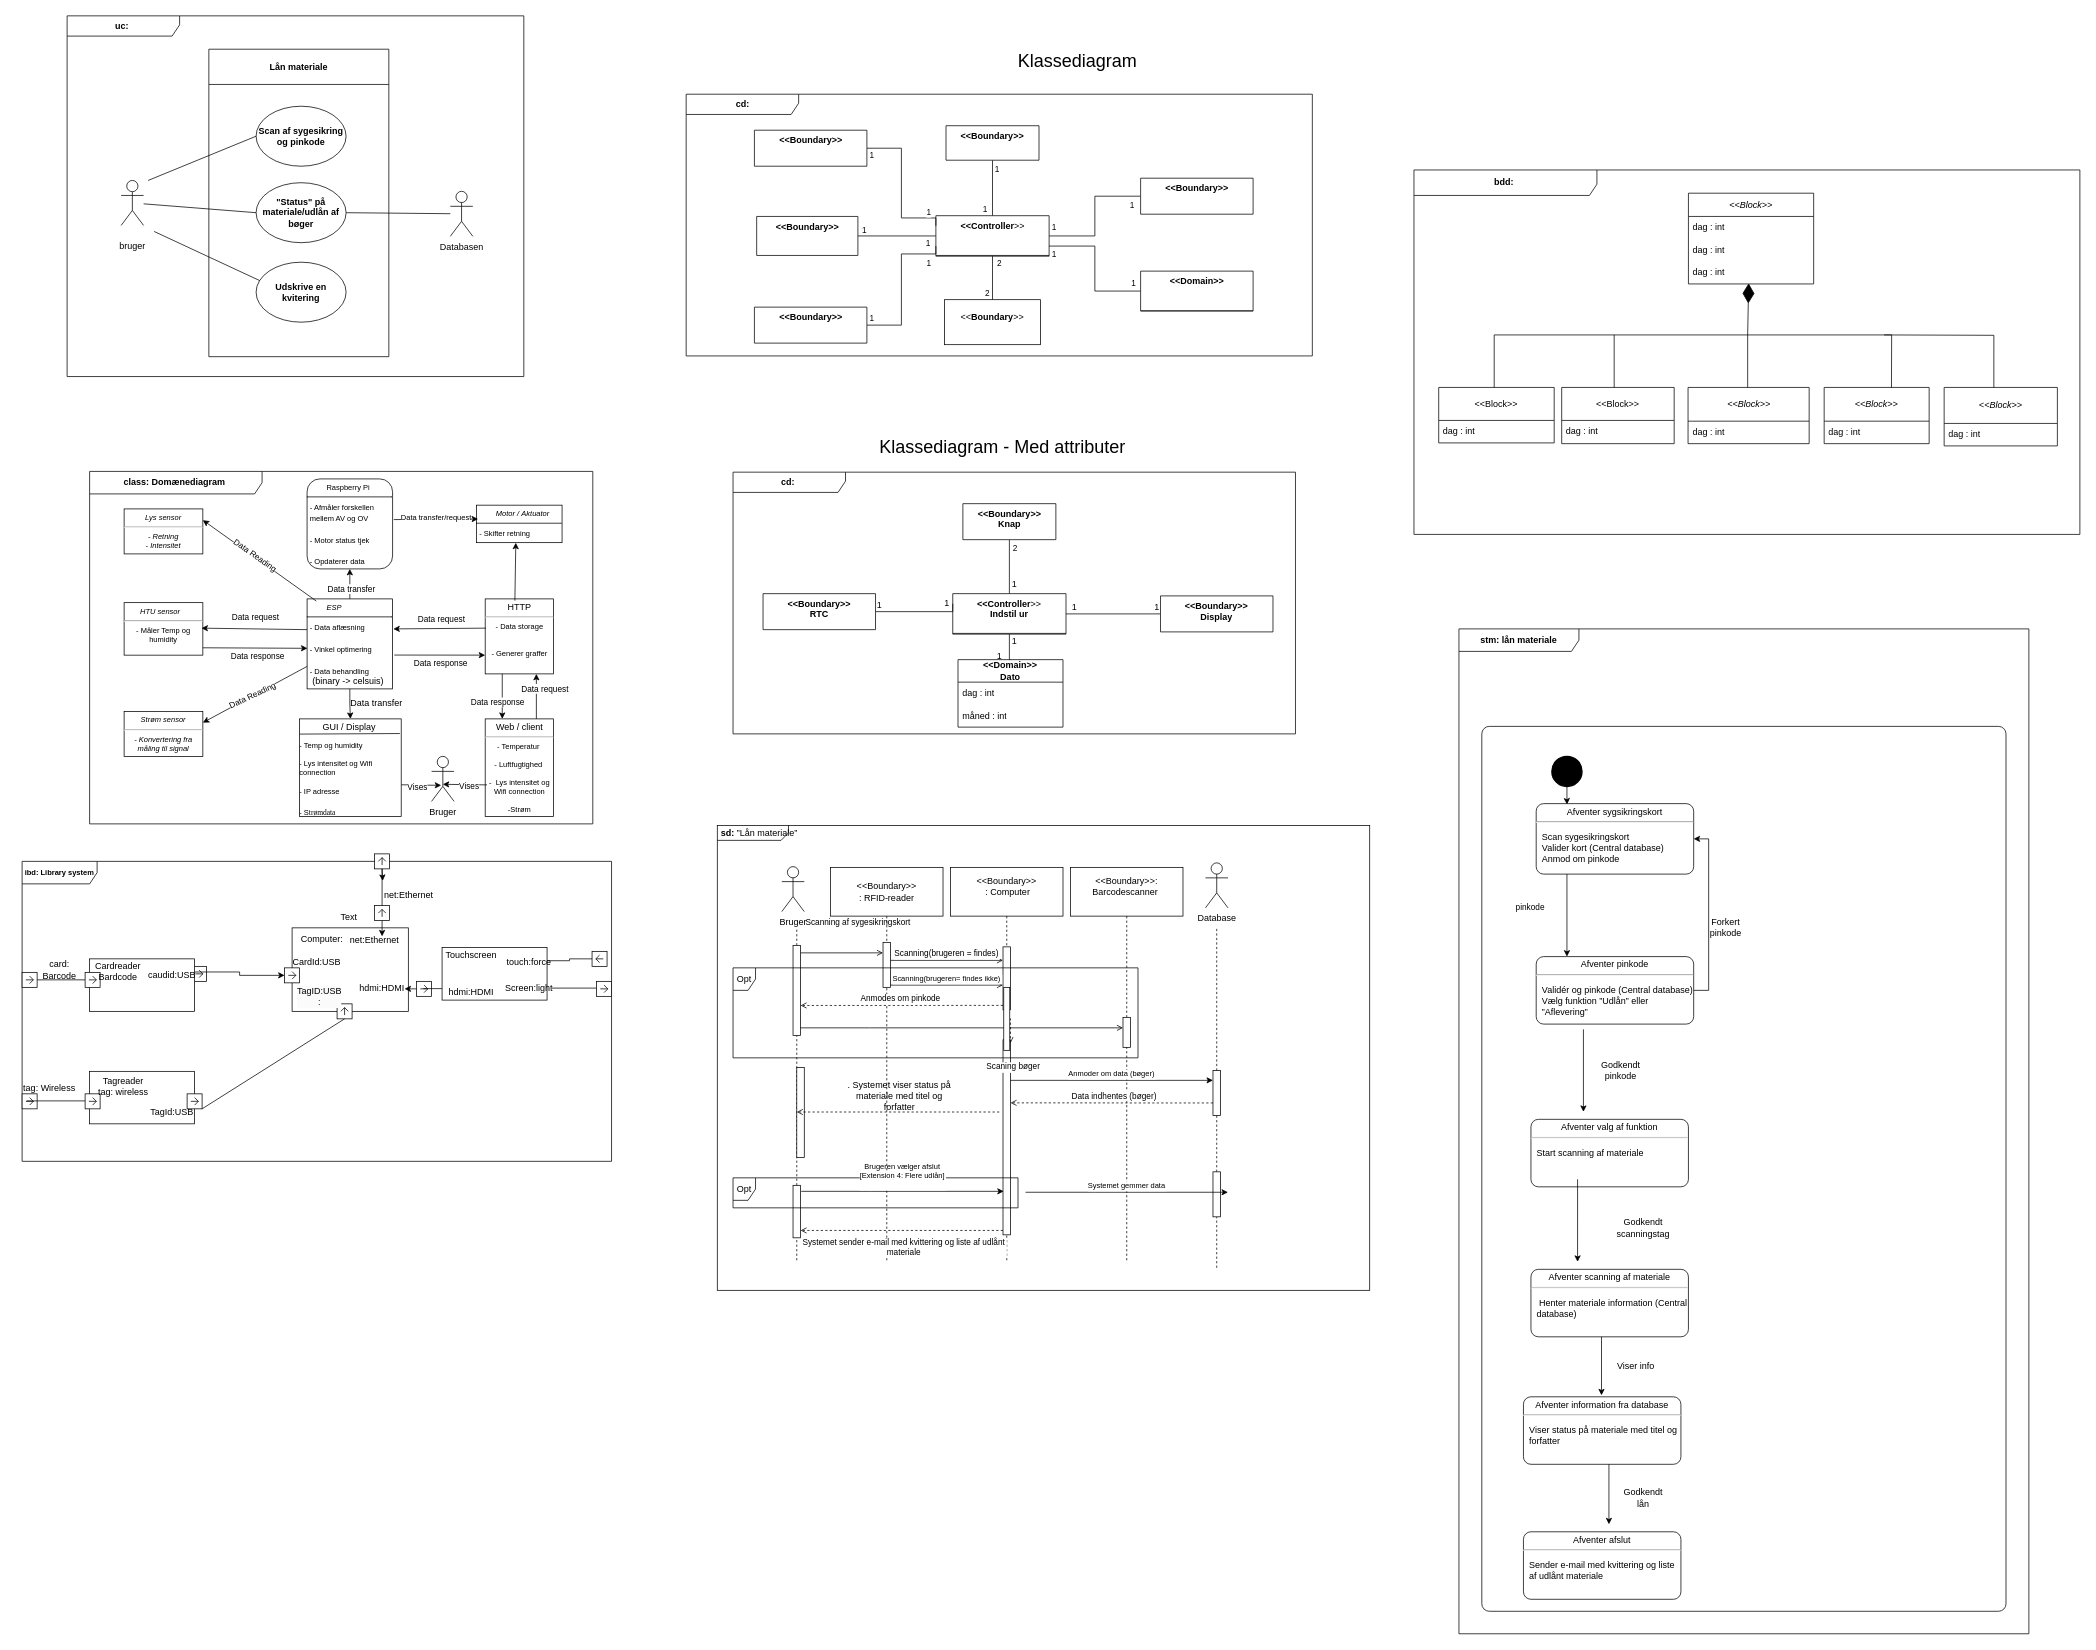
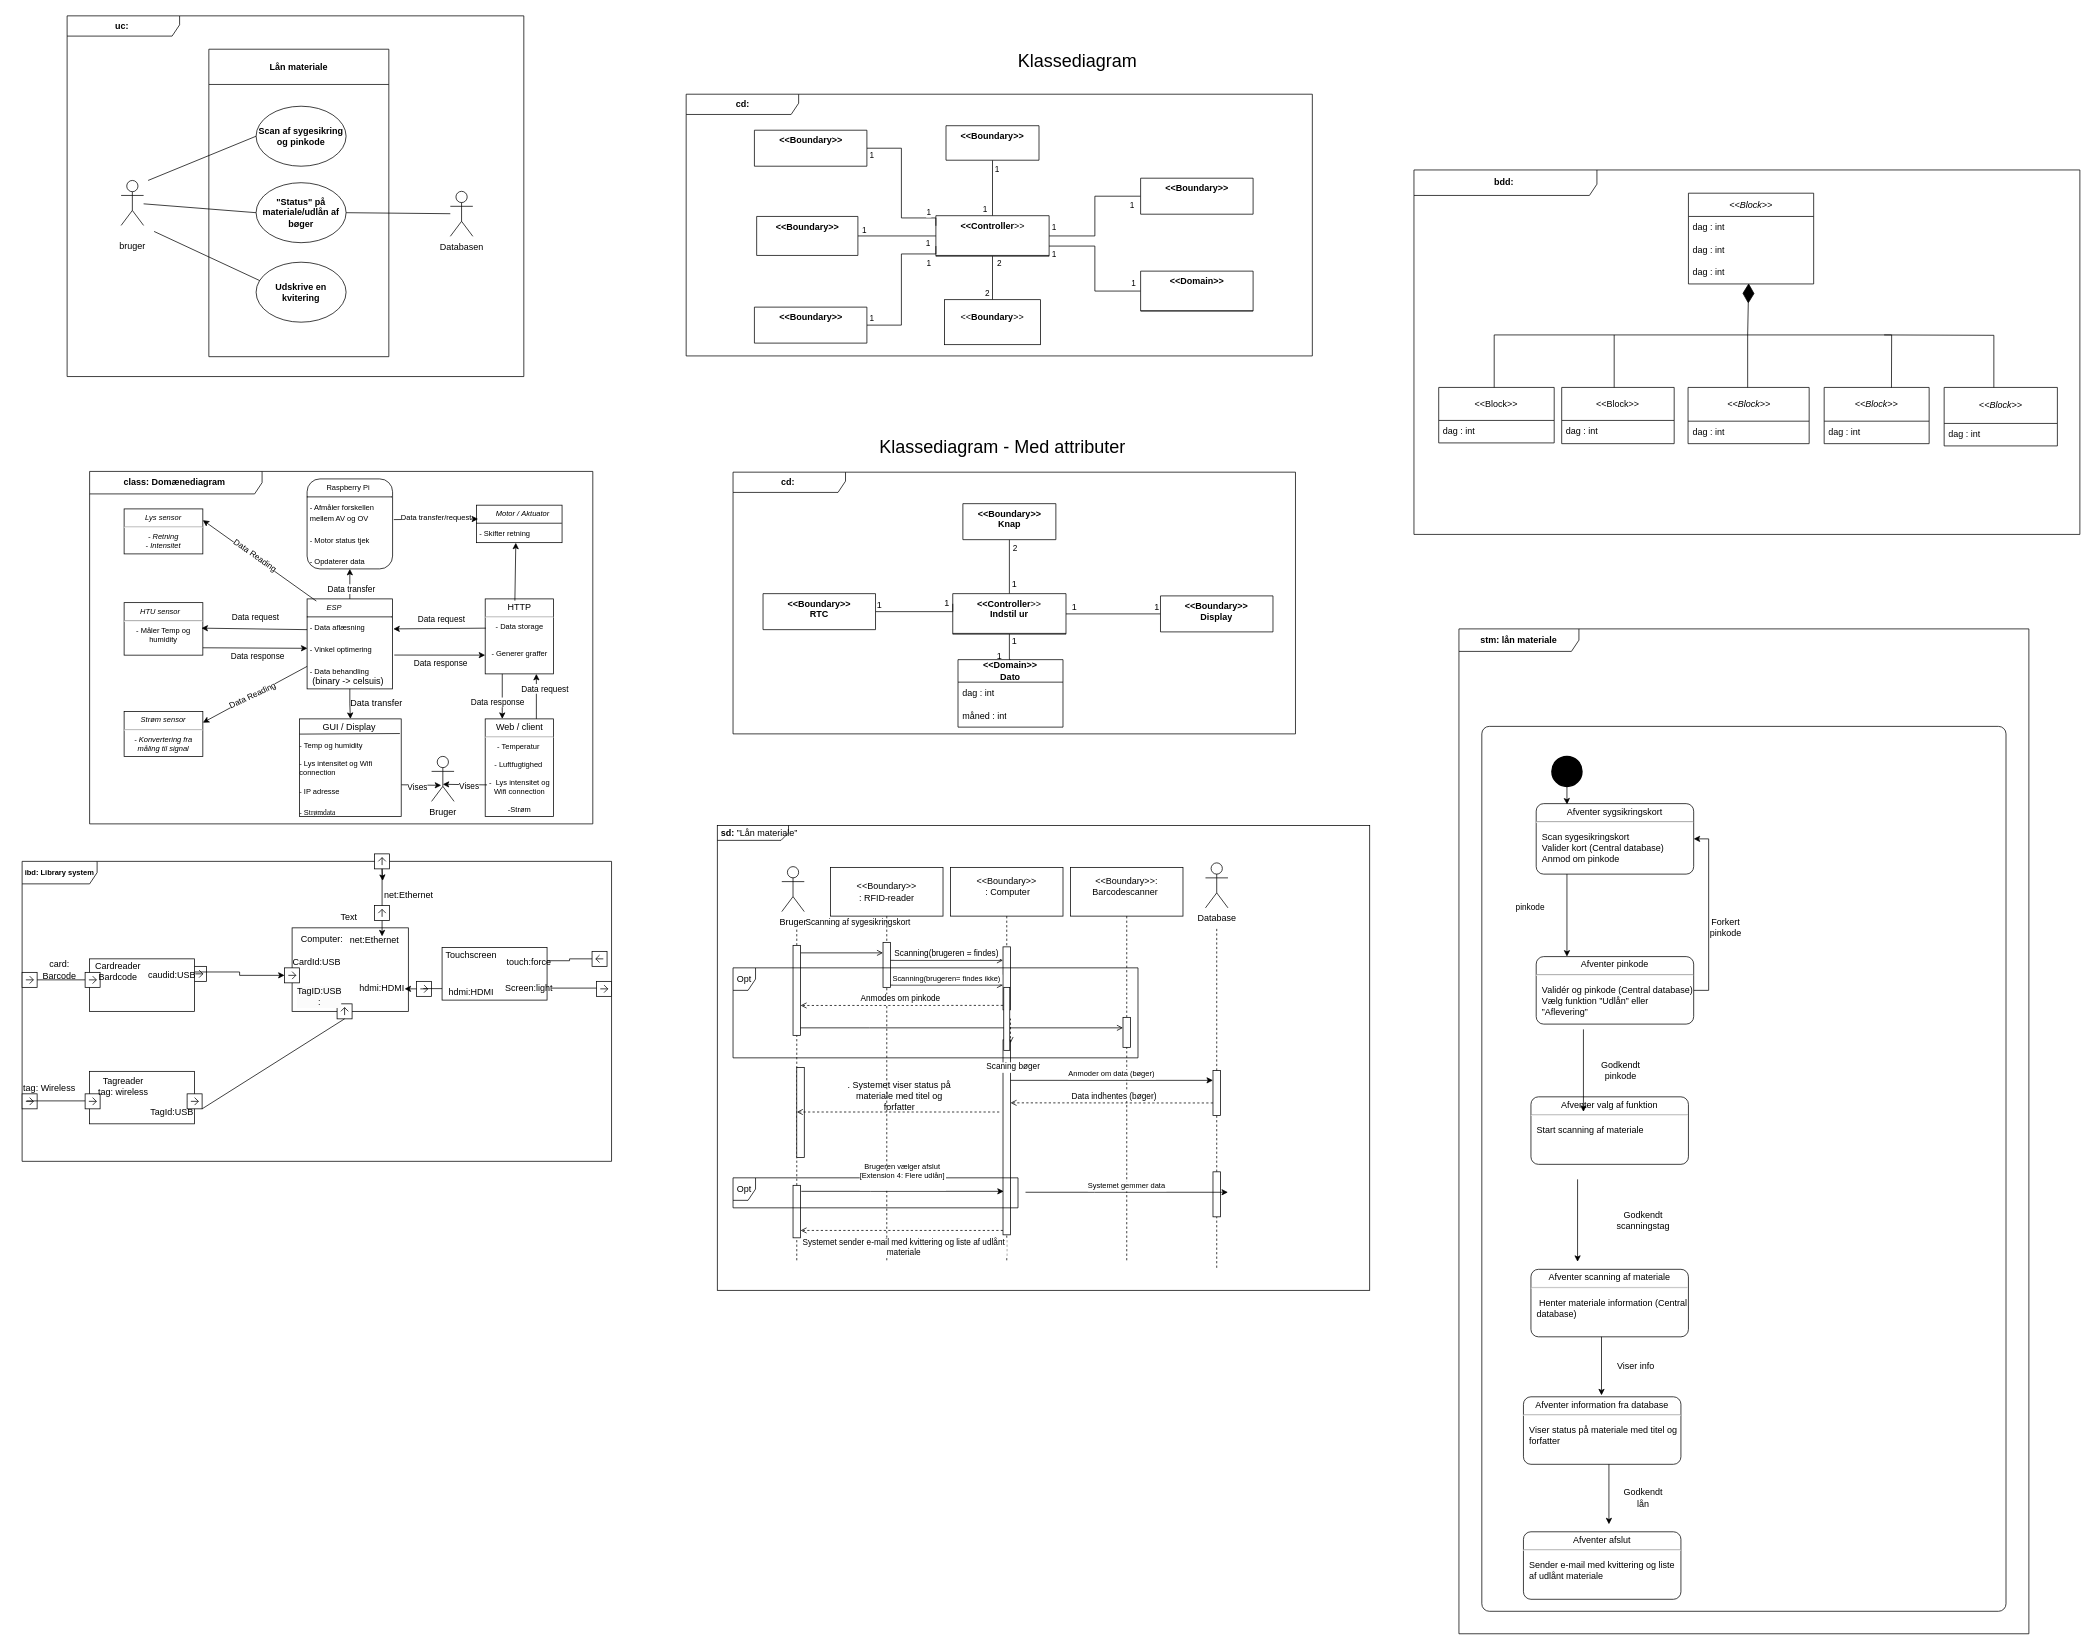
node "Afventer valg af funktion Start scanning af materiale": moved (1610, 1153) -> (1610, 1131)
node "Godkendt scanningstag": moved (1644, 1228) -> (1644, 1221)
